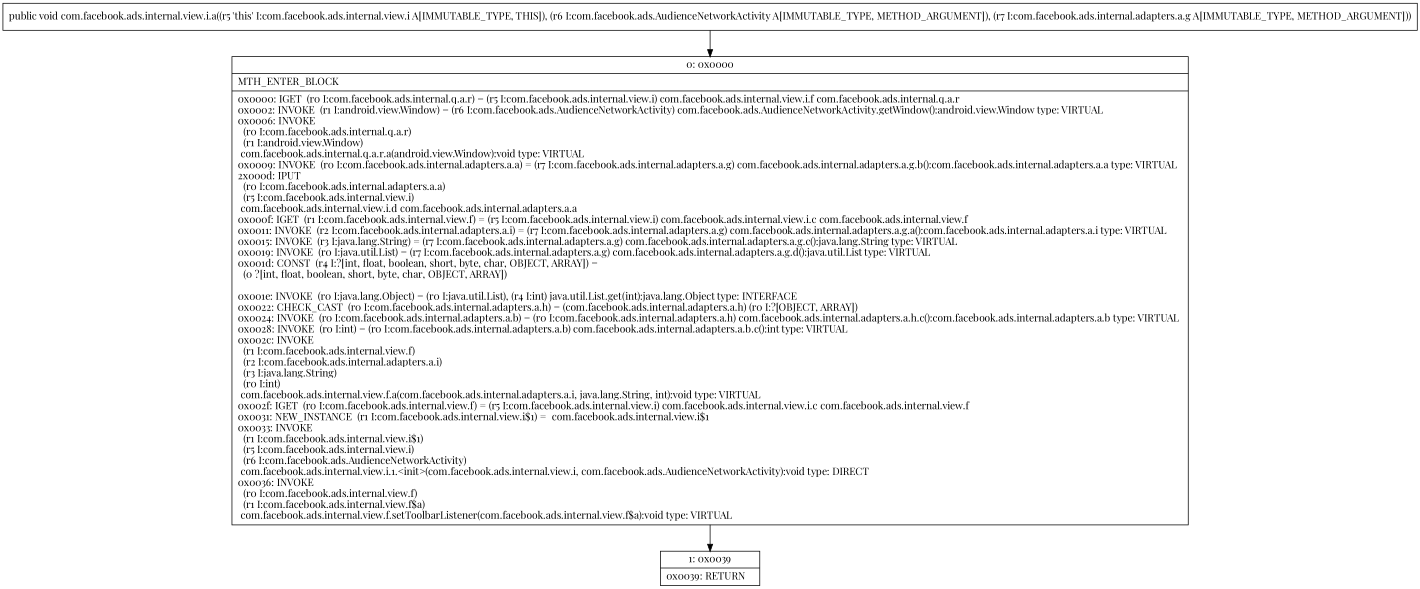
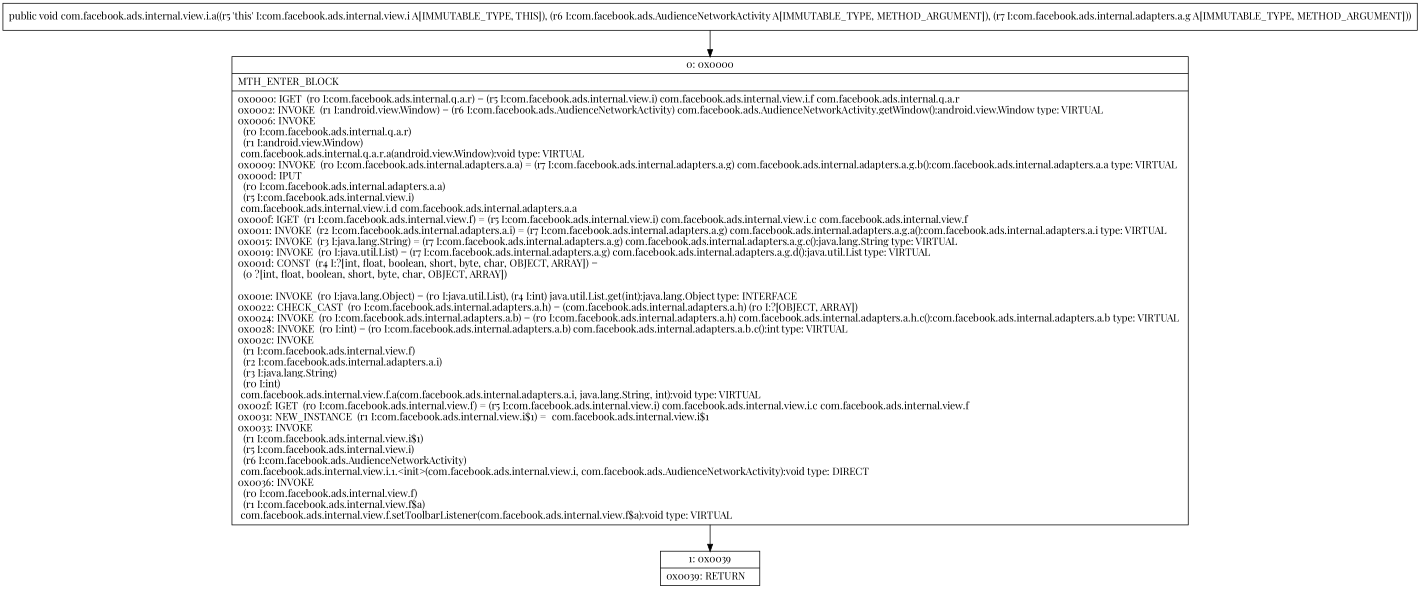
node "0: 0x0000": text "2x000d: IPUT" -> "0x000d: IPUT"
